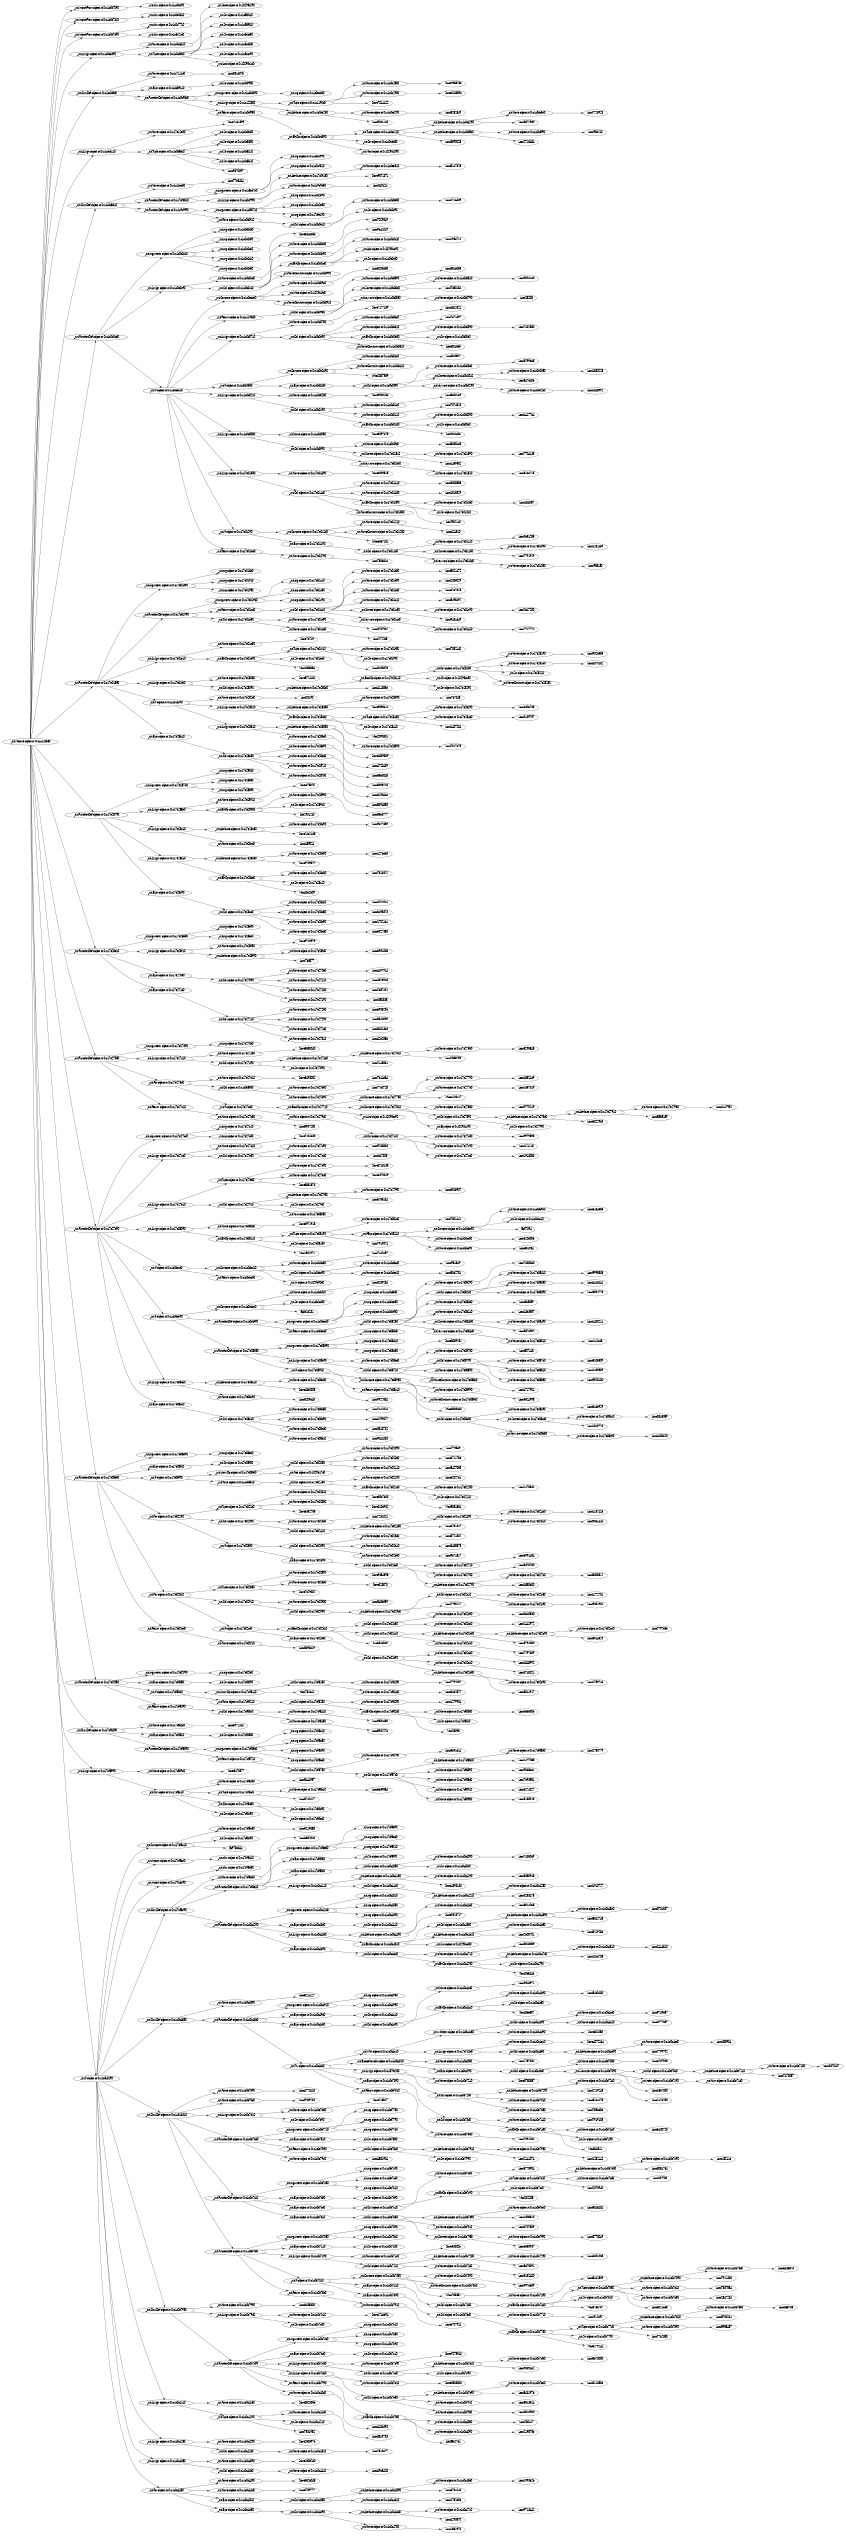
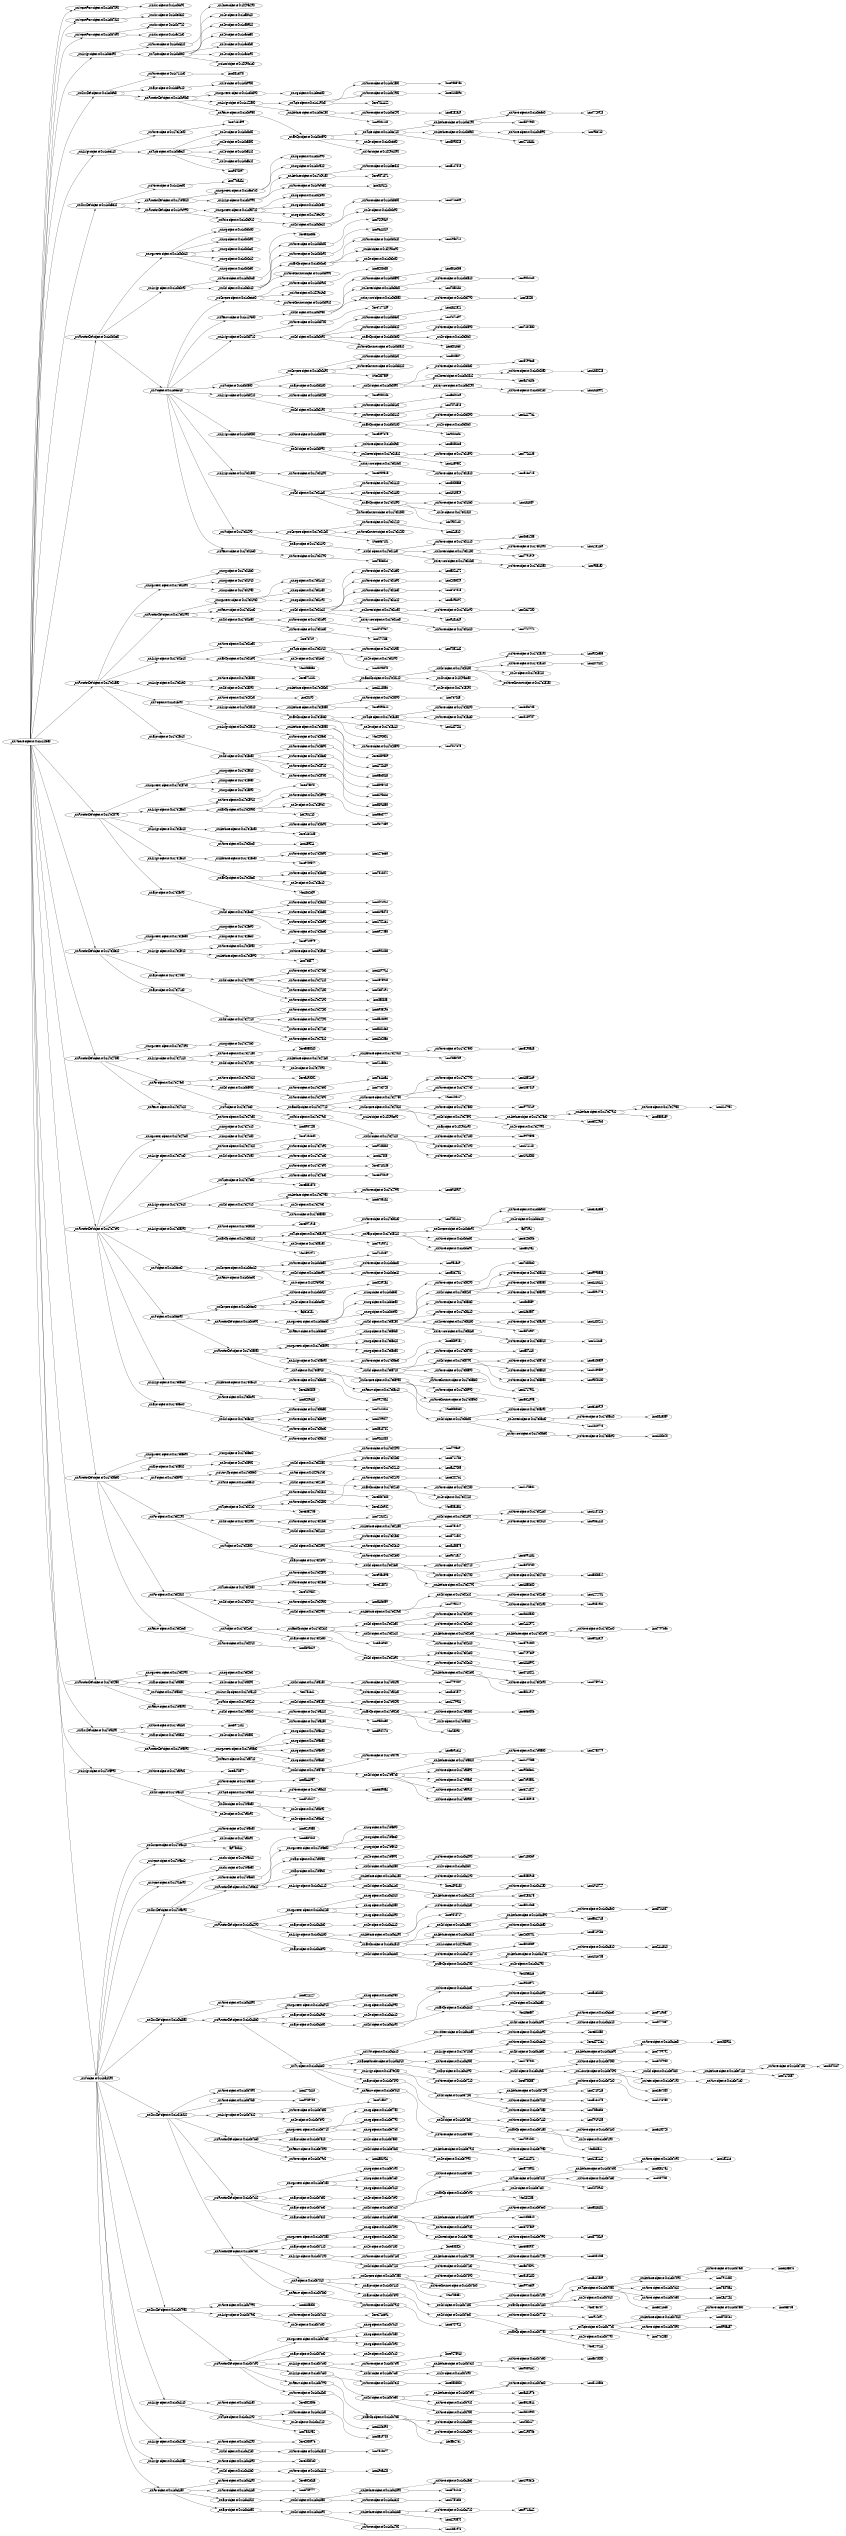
edge "_ast.Call object at 0xa17e02150" -> "_ast.Name object at 0xa17e02190": now "_ast.Name object at 0xa17e02350" -> "_ast.Name object at 0xa17e02190"
edge "_ast.Name object at 0xa1c0b4650" -> "Load8219286": now "Load2600701" -> "Load8219286"
edge "IsNot785351" -> "_ast.Name object at 0xa1c0b7490": now "_ast.Call object at 0xa1c0b7450" -> "_ast.Name object at 0xa1c0b7490"
